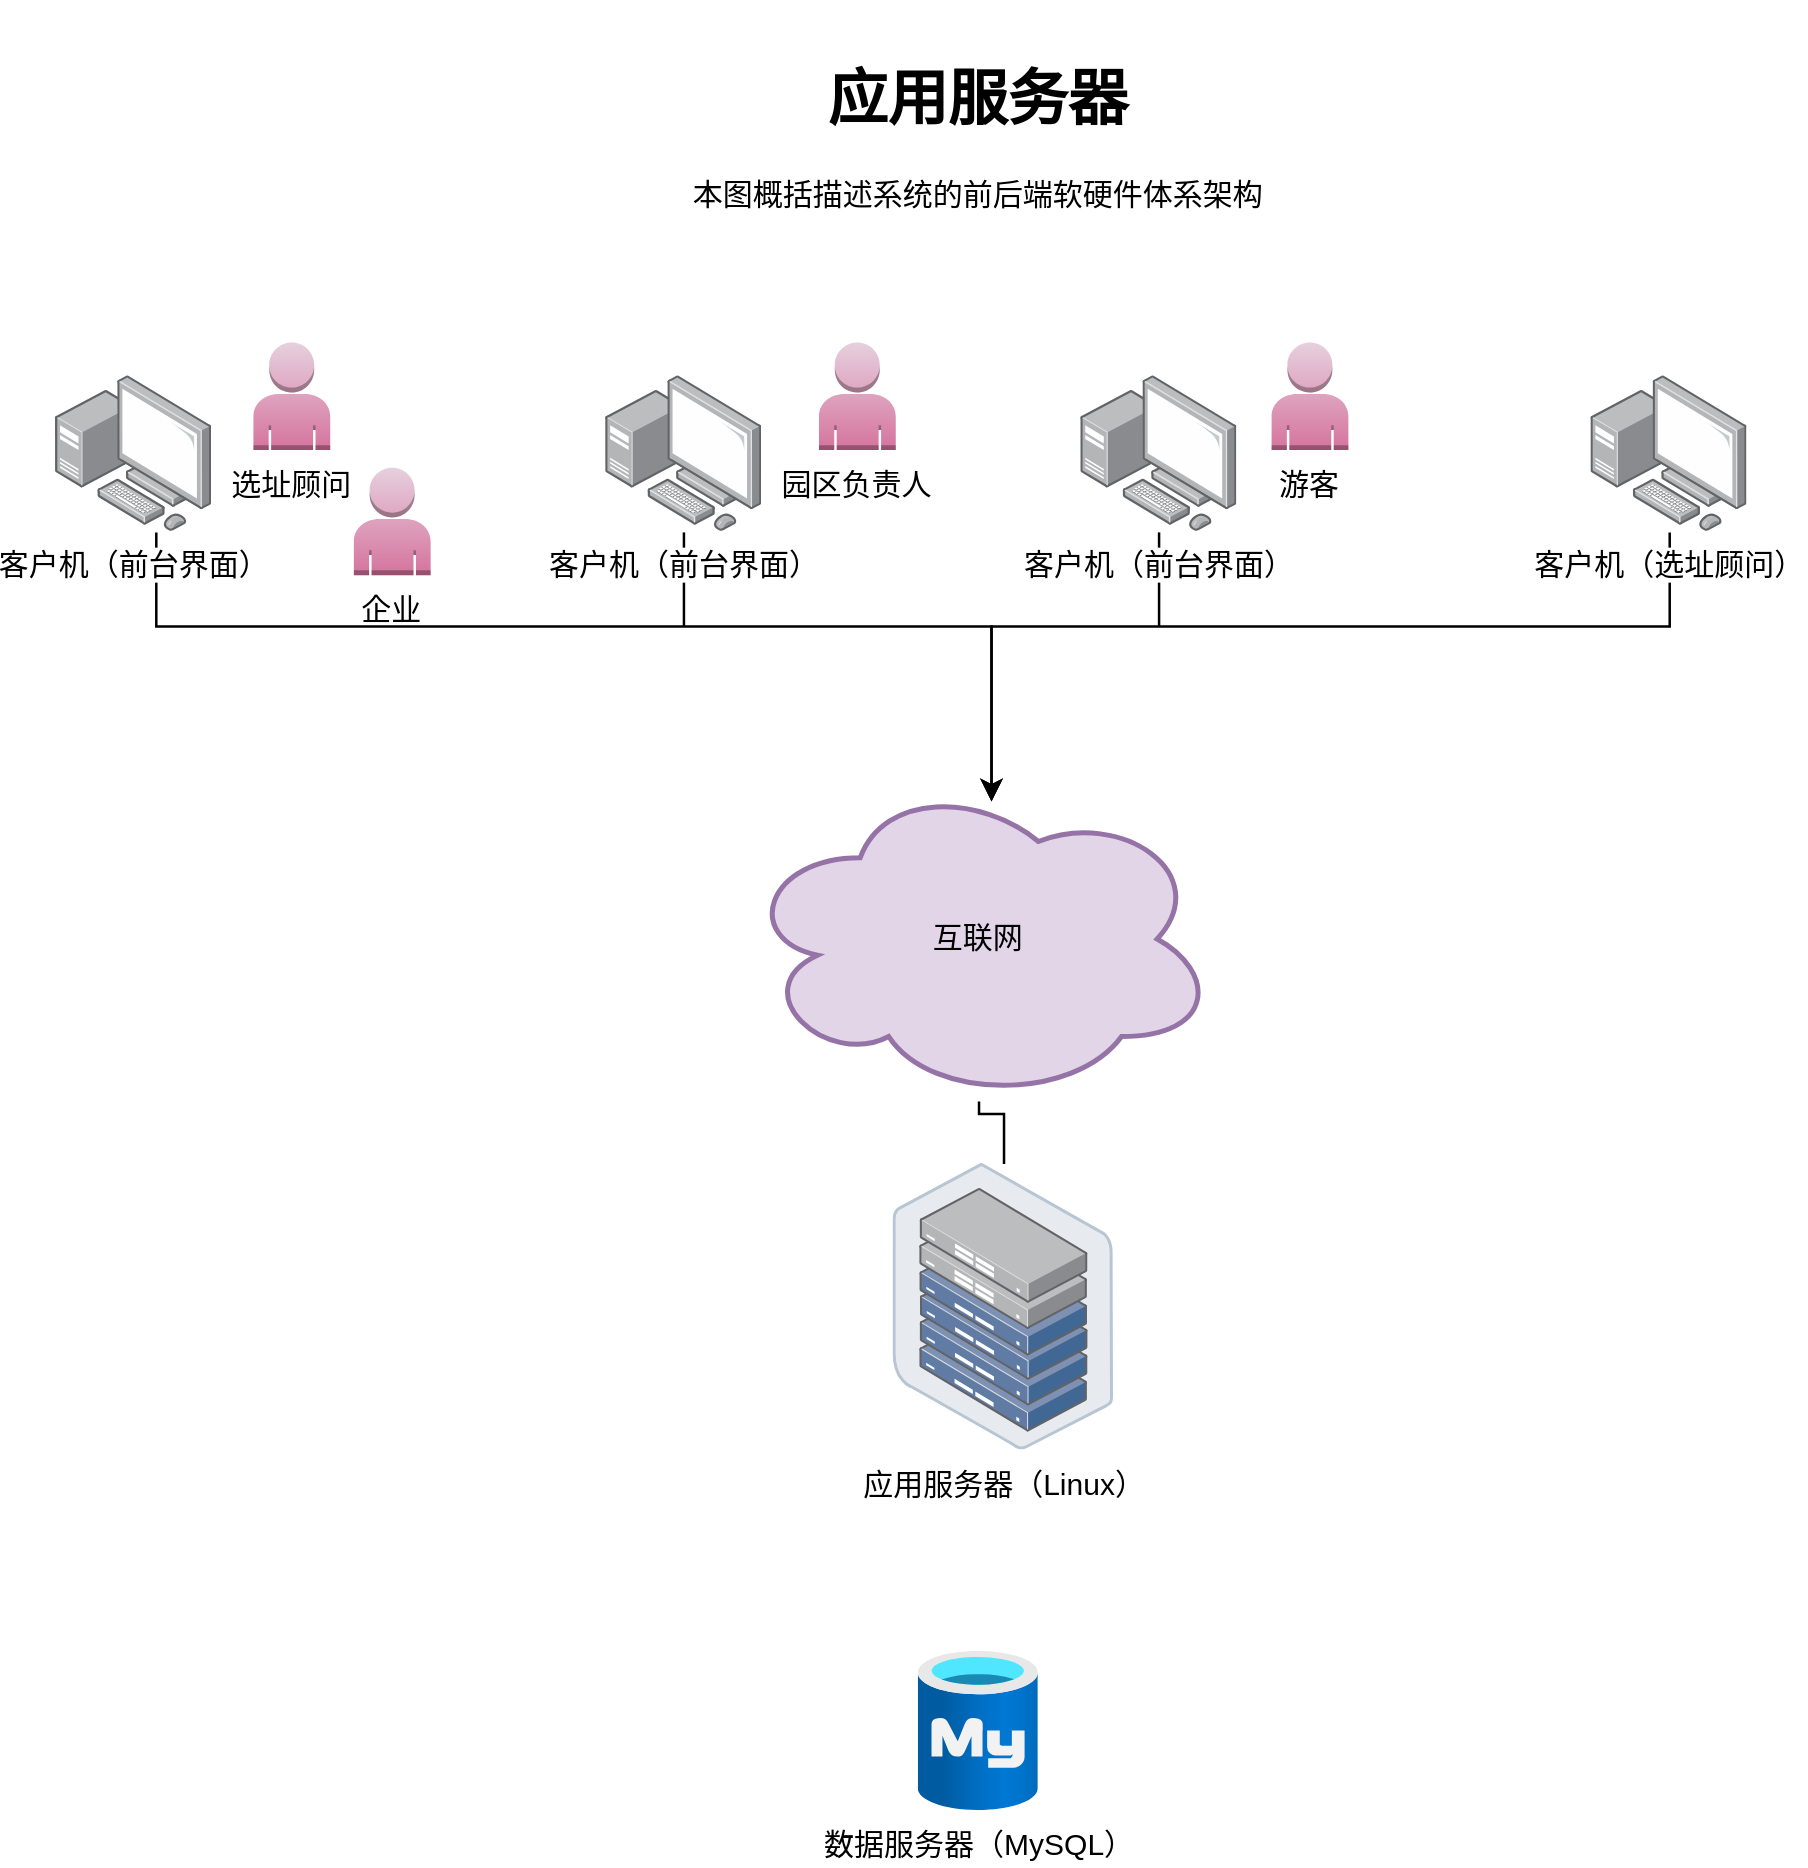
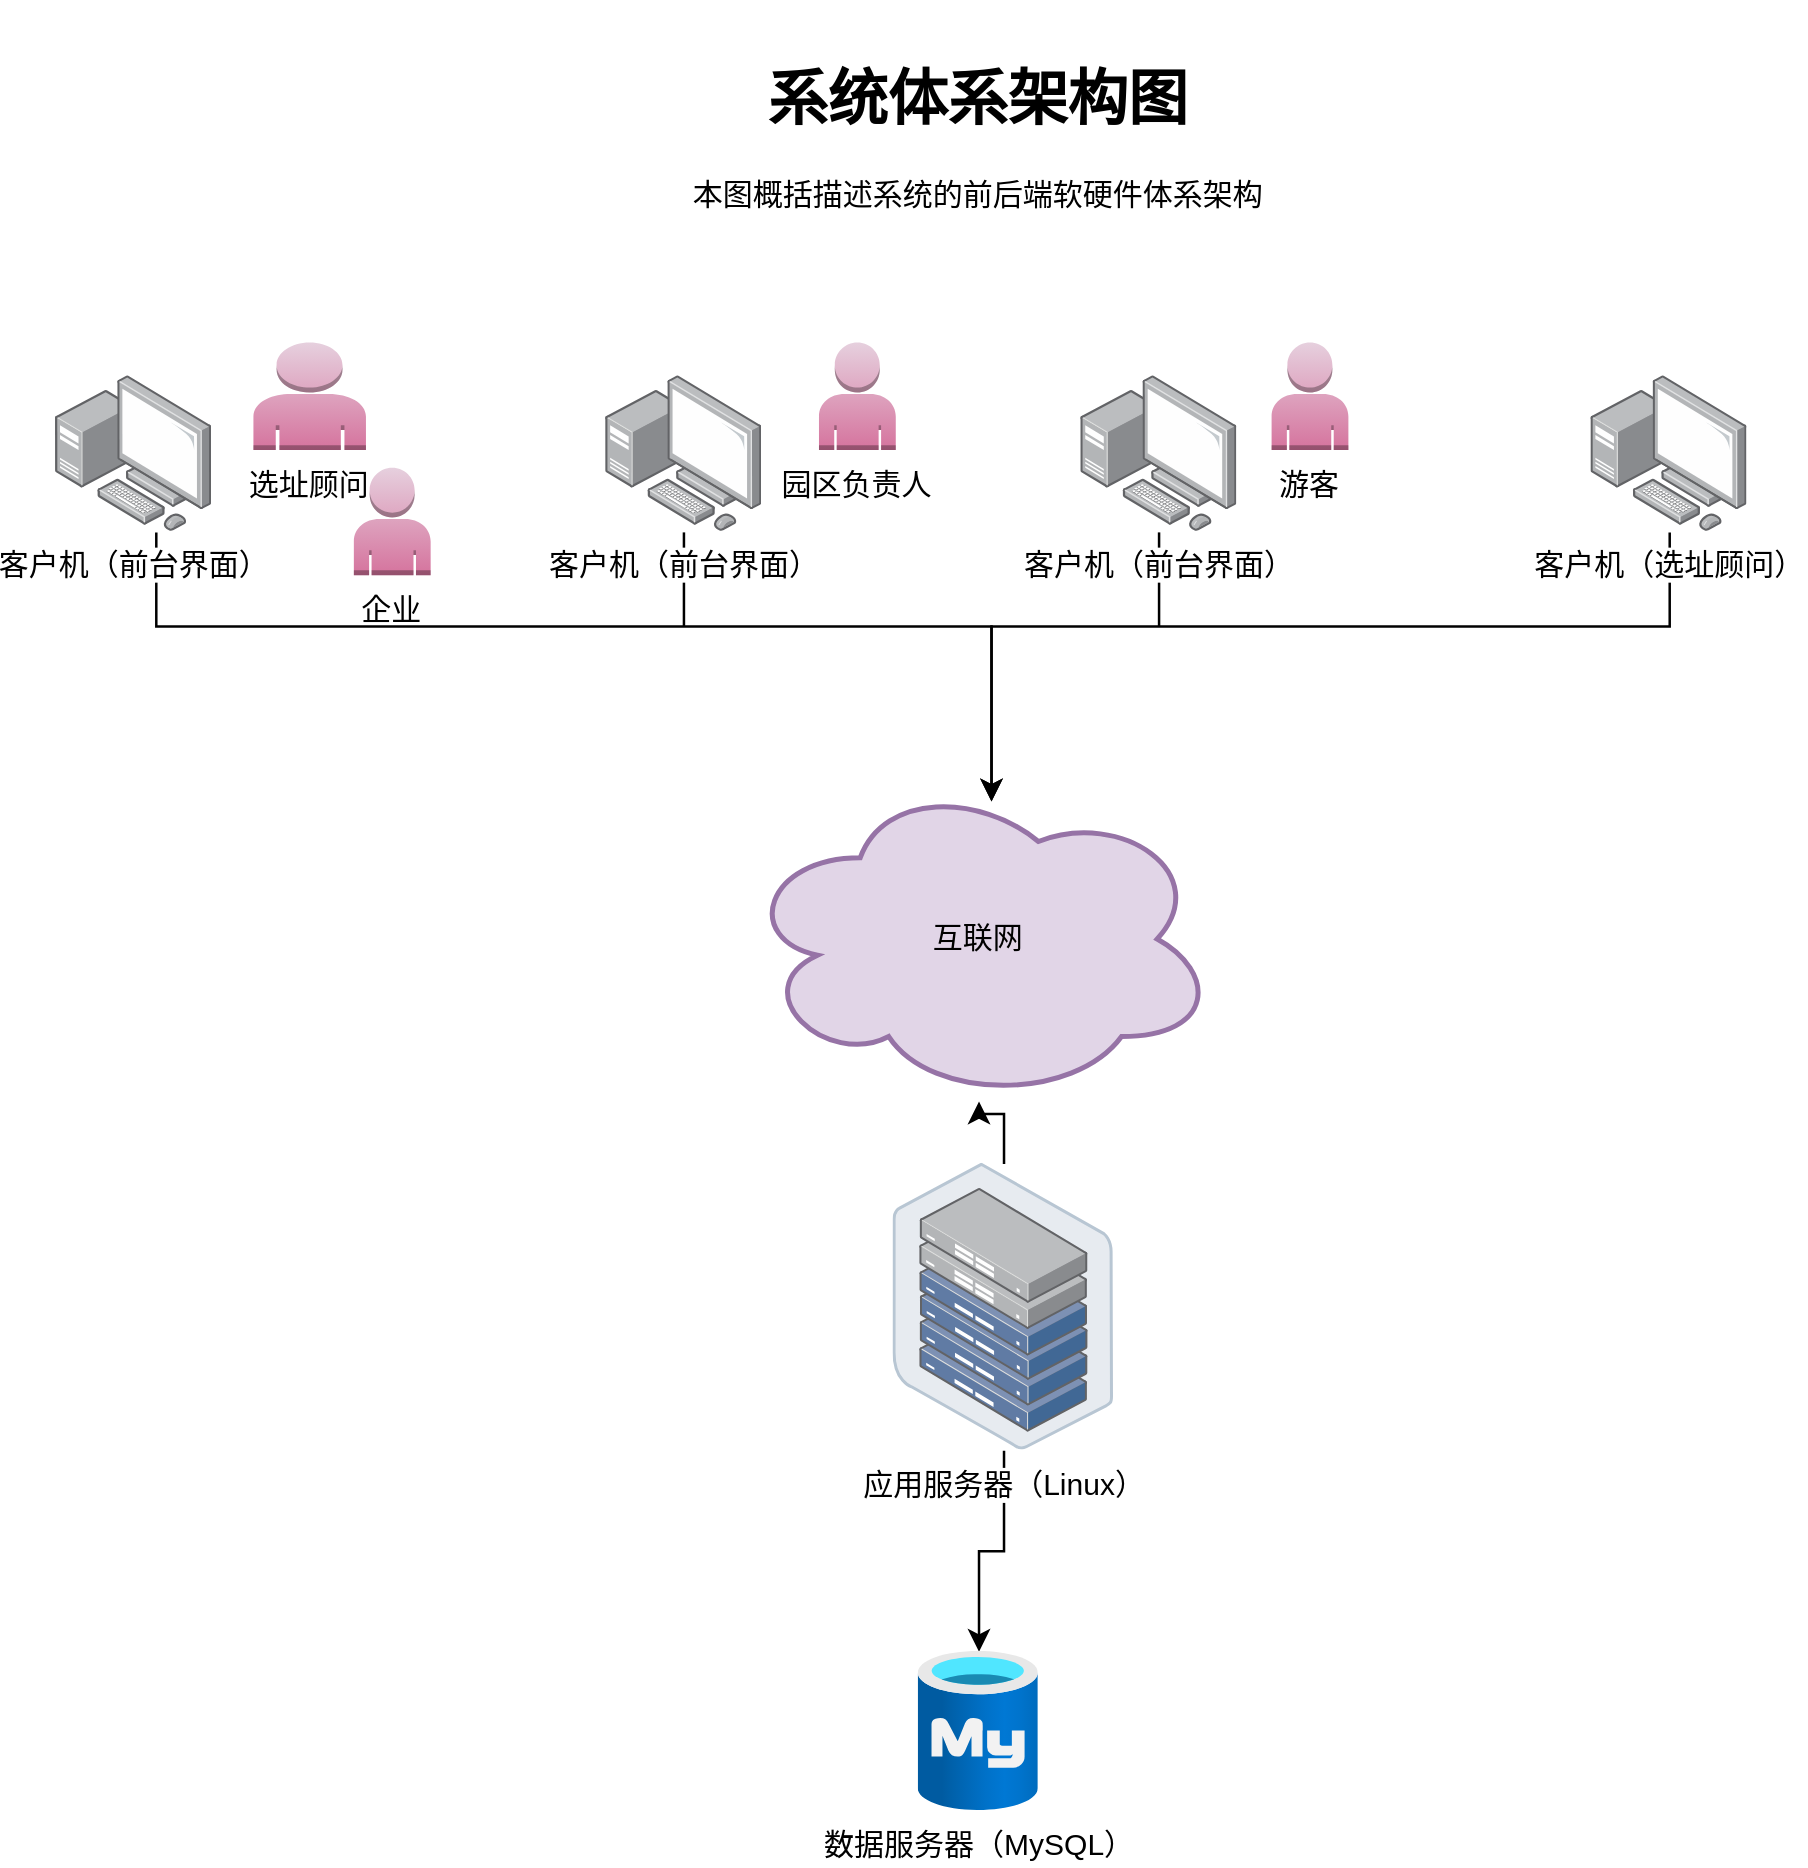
node "应用服务器本图概括描述系统的前后端软硬件体系架构": label "应用服务器本图概括描述系统的前后端软硬件体系架构" -> "系统体系架构图本图概括描述系统的前后端软硬件体系架构"
node "选址顾问": size 77x108 -> 113x108
edge "互联网" -- "应用服务器（Linux）": arrowhead none -> classic
edge "应用服务器（Linux）" -> "数据服务器（MySQL）": added
